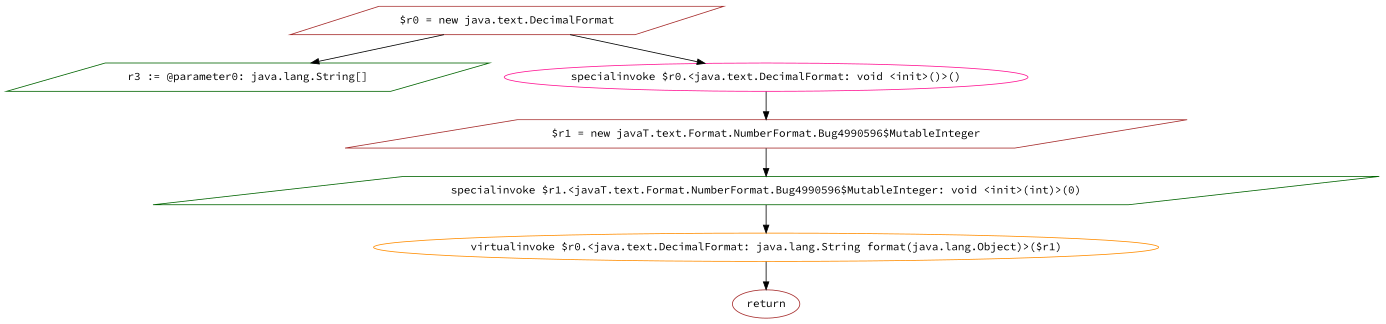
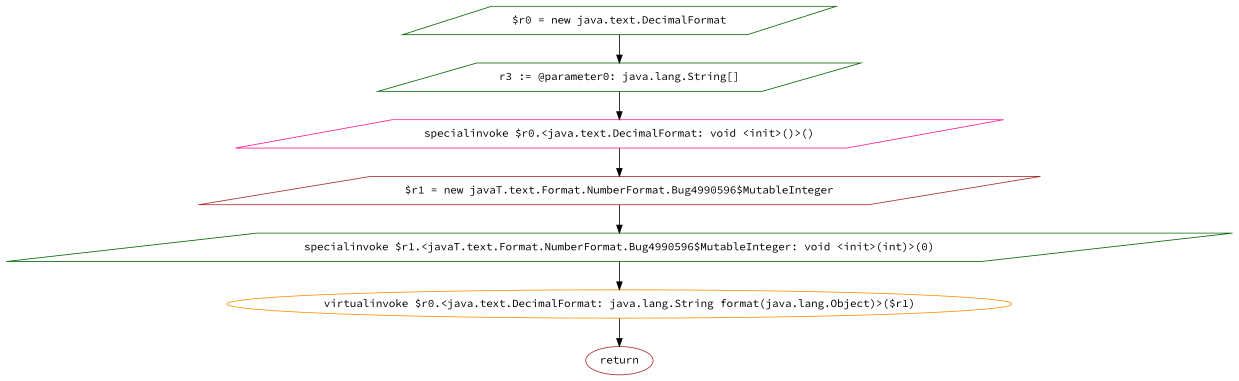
node "$r0 = new java.text.DecimalFormat": color brown -> darkgreen
edge "$r0 = new java.text.DecimalFormat" -> "specialinvoke $r0.<java.text.DecimalFormat: void <init>()>()": now "r3 := @parameter0: java.lang.String[]" -> "specialinvoke $r0.<java.text.DecimalFormat: void <init>()>()"
node "specialinvoke $r0.<java.text.DecimalFormat: void <init>()>()": shape ellipse -> parallelogram
